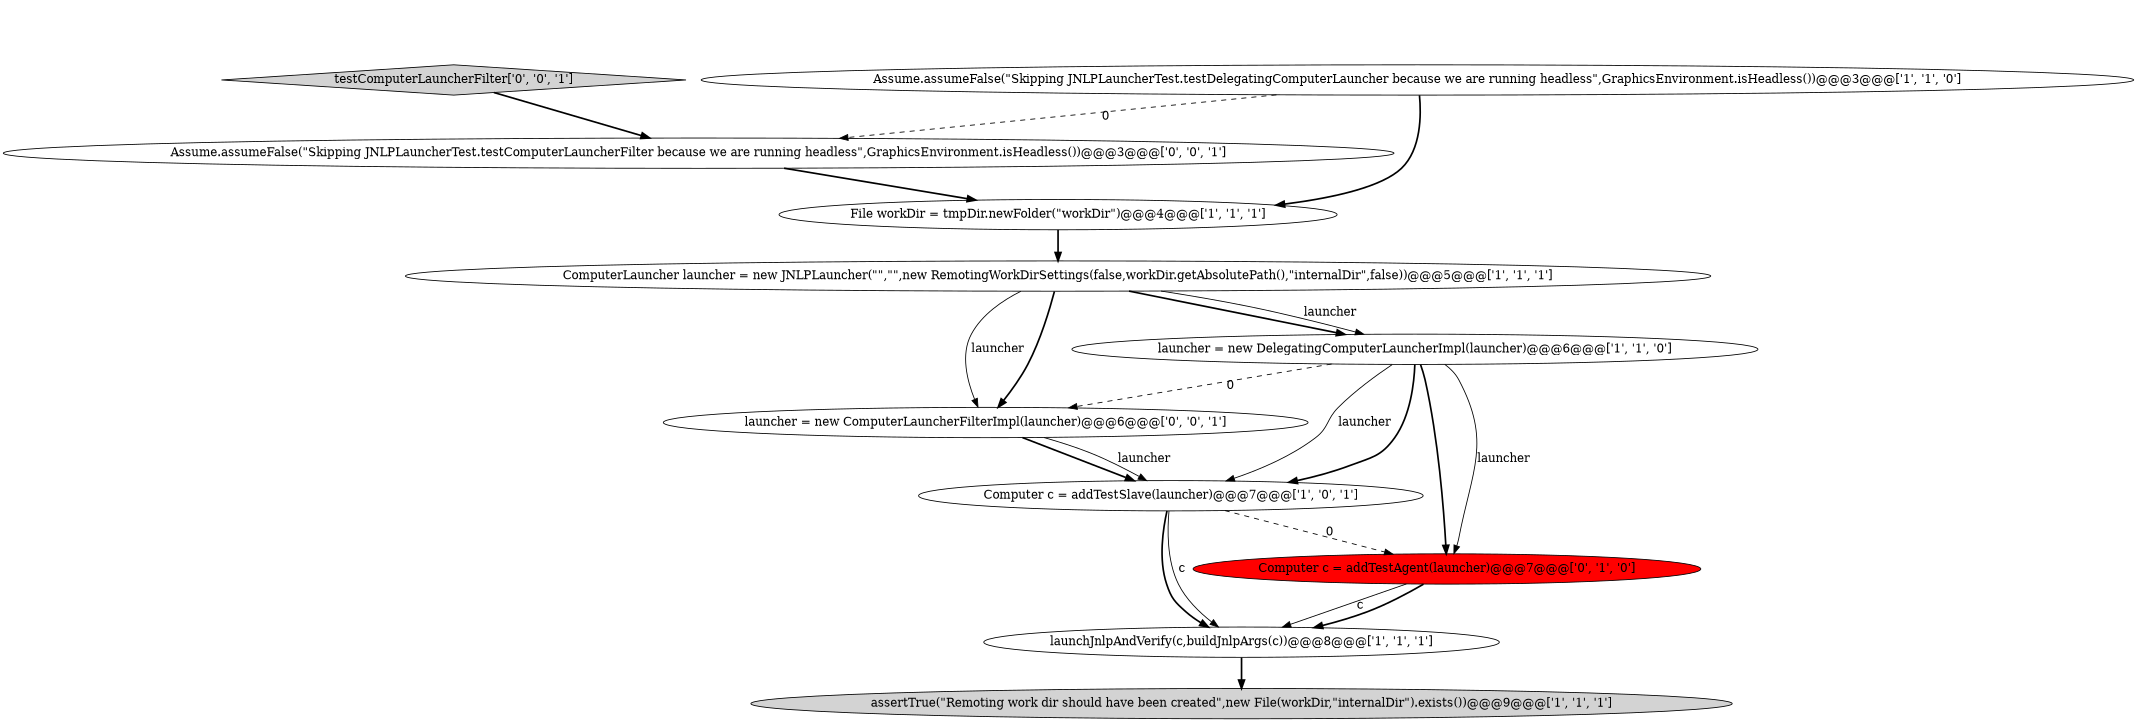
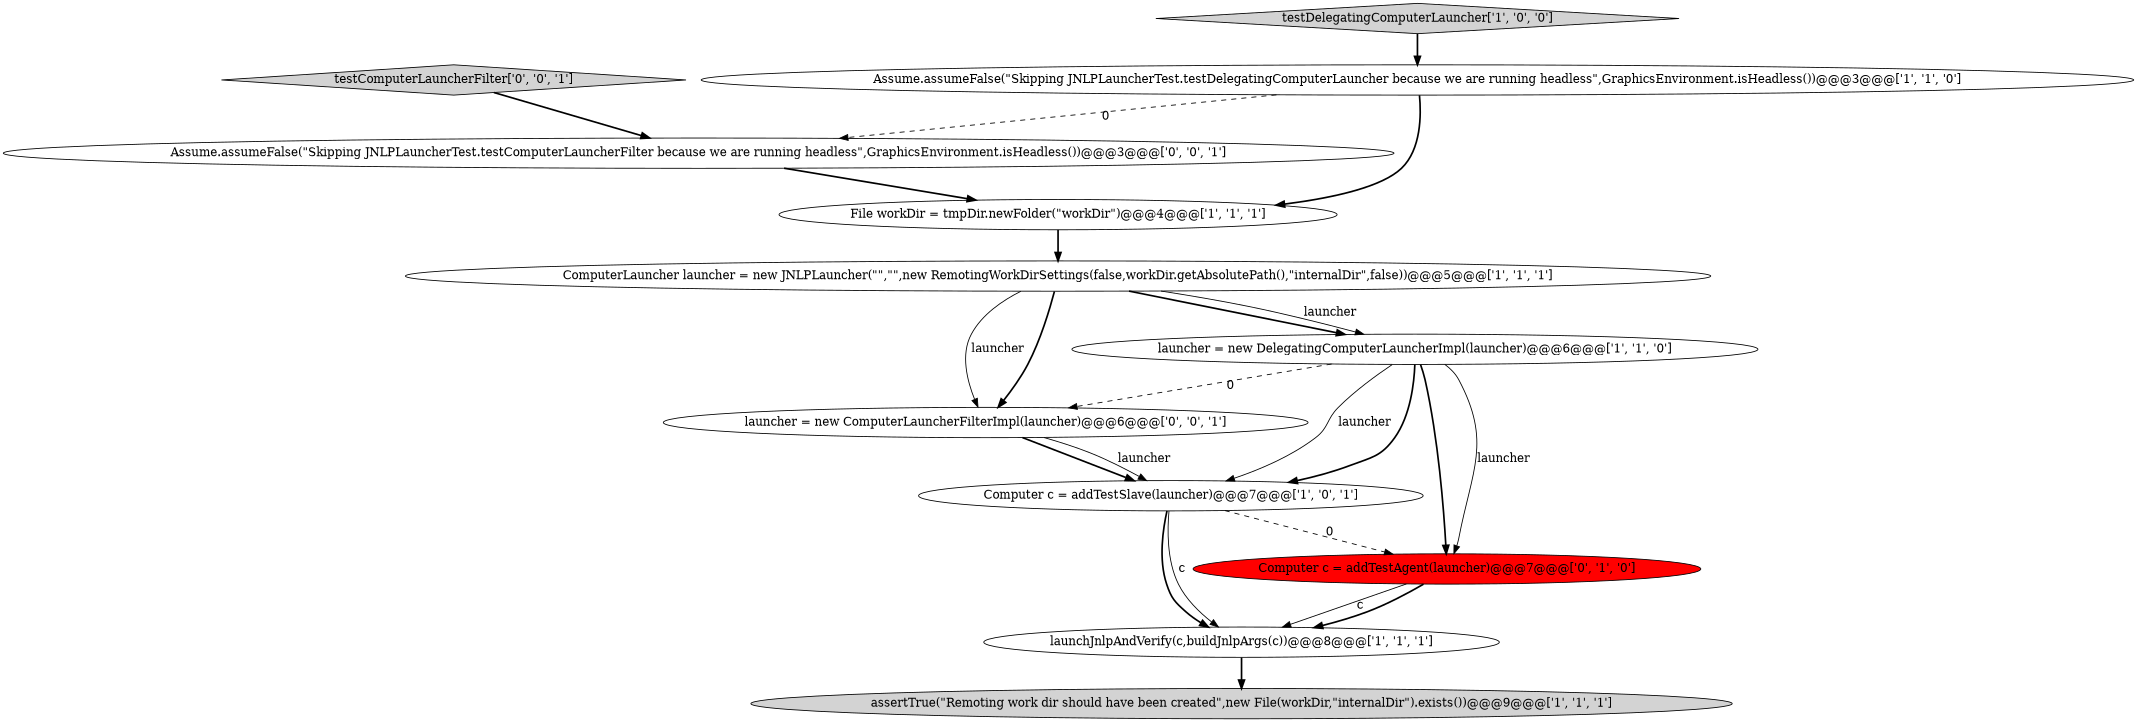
node "testDelegatingComputerLauncher['1', '0', '0']": added
